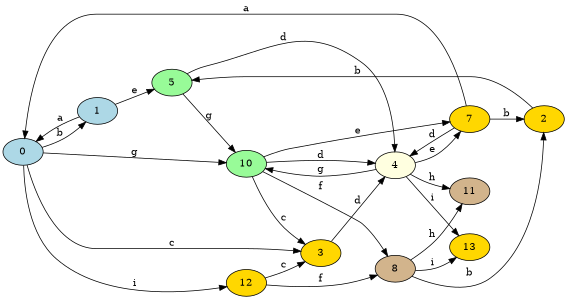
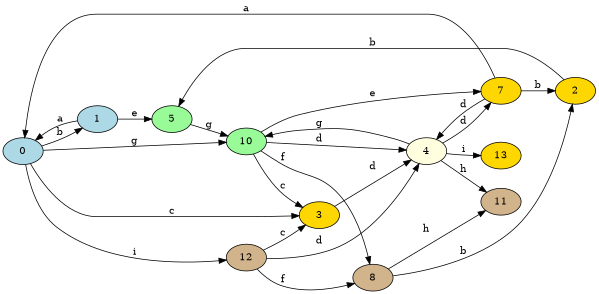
edge "5" -> "4": now "12" -> "4"
edge "4" -> "7": label "e" -> "d"
edge "8" -> "13": removed, label "i"
node "12": fillcolor gold -> tan
